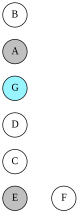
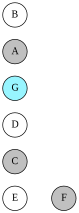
node "C": fillcolor white -> gray
node "E": fillcolor gray -> white
node "F": fillcolor white -> gray
